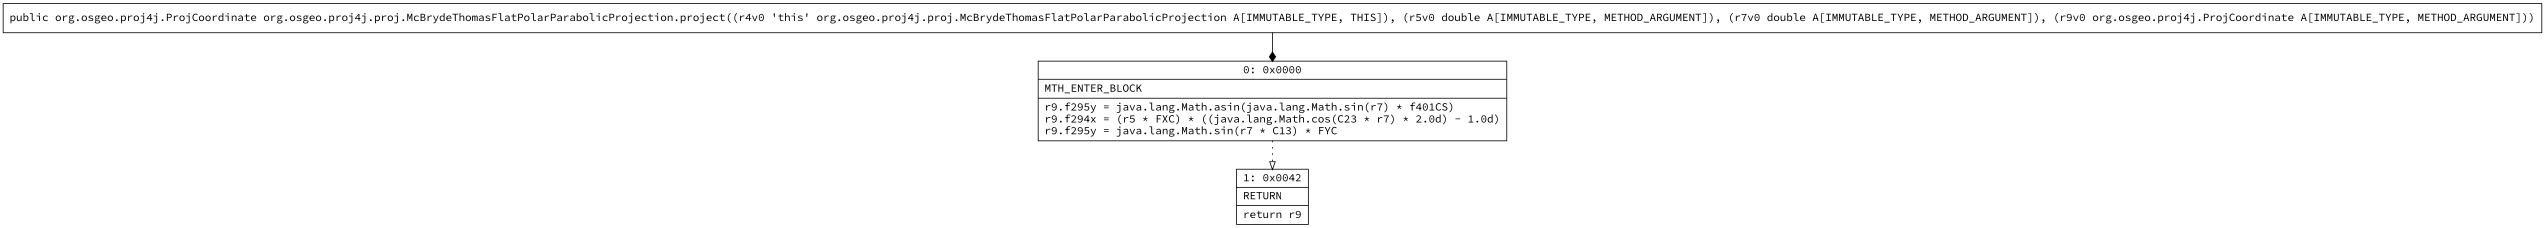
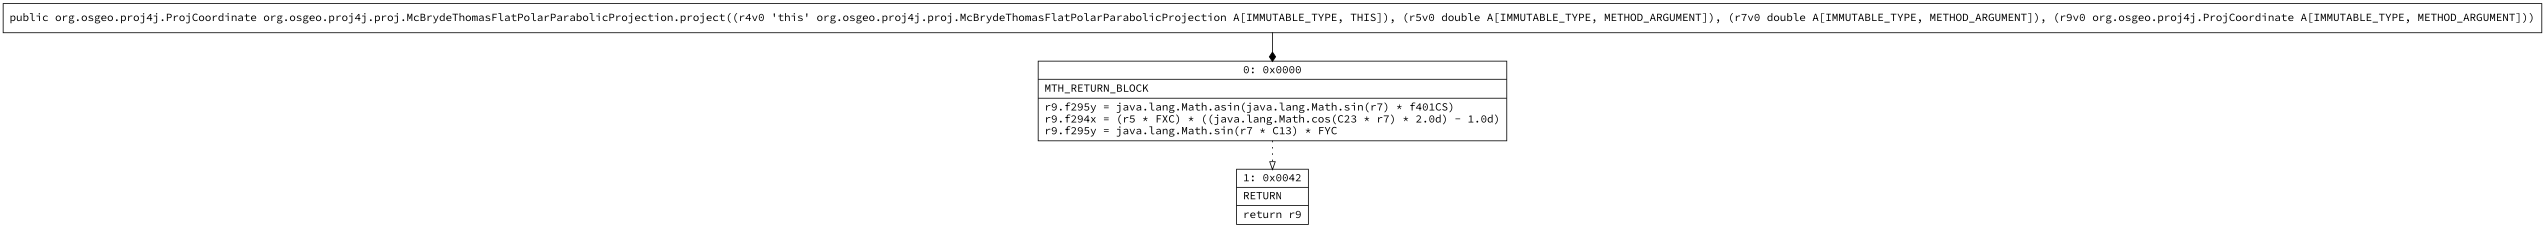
node "0: 0x0000": text "MTH_ENTER_BLOCK" -> "MTH_RETURN_BLOCK"
